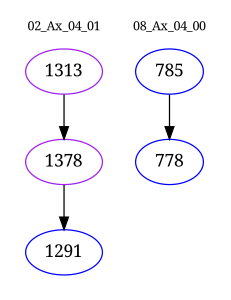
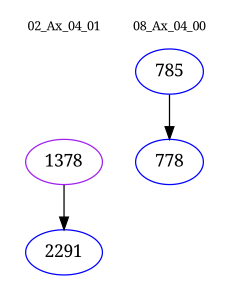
node "1313": removed
node "1291": label "1291" -> "2291"
